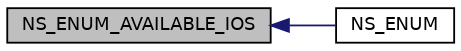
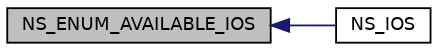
node "NS_ENUM": label "NS_ENUM" -> "NS_IOS"
